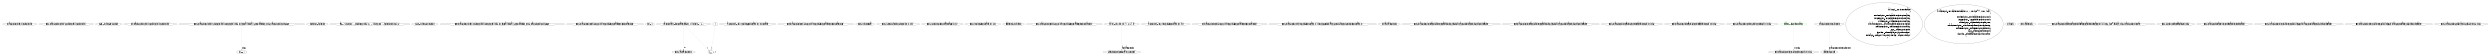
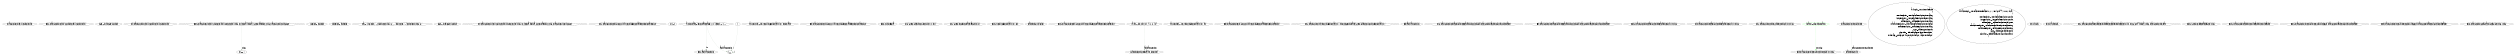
node "StopPrice = stopPrice": added
node "int liveJob;": label "int liveJob;" -> "return liveJob;"
edge "var enumerable = Enumerable.Range(0, 10).Select(x => i++)" -> "i++": label "i" -> "lambda expression"
